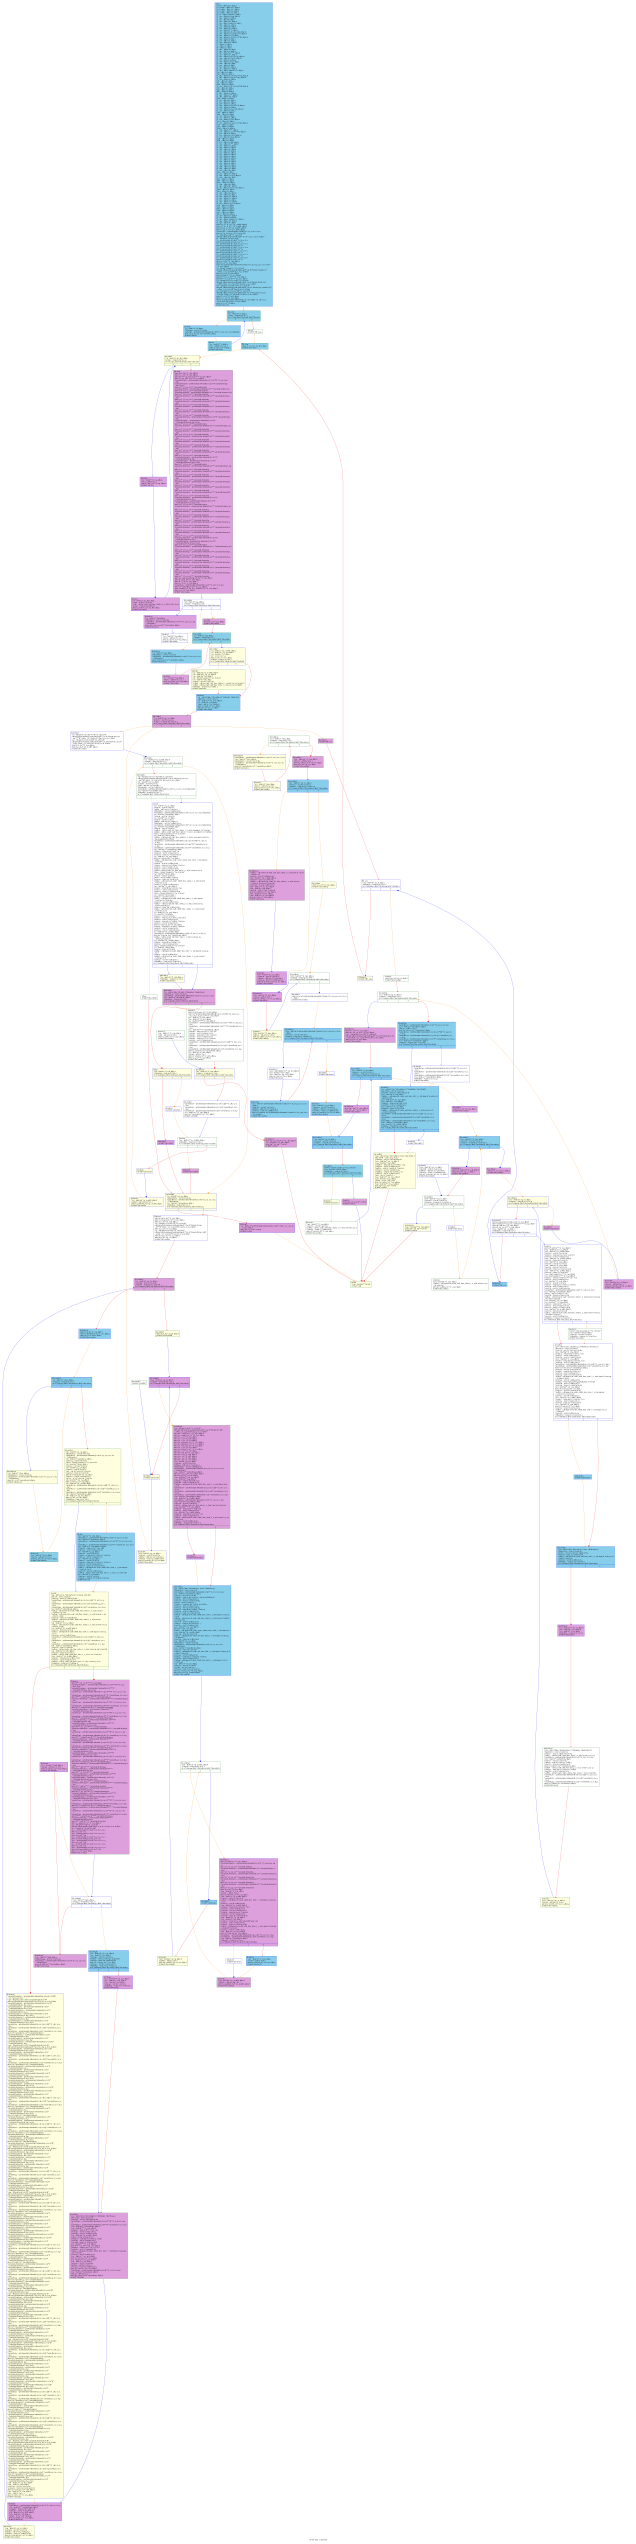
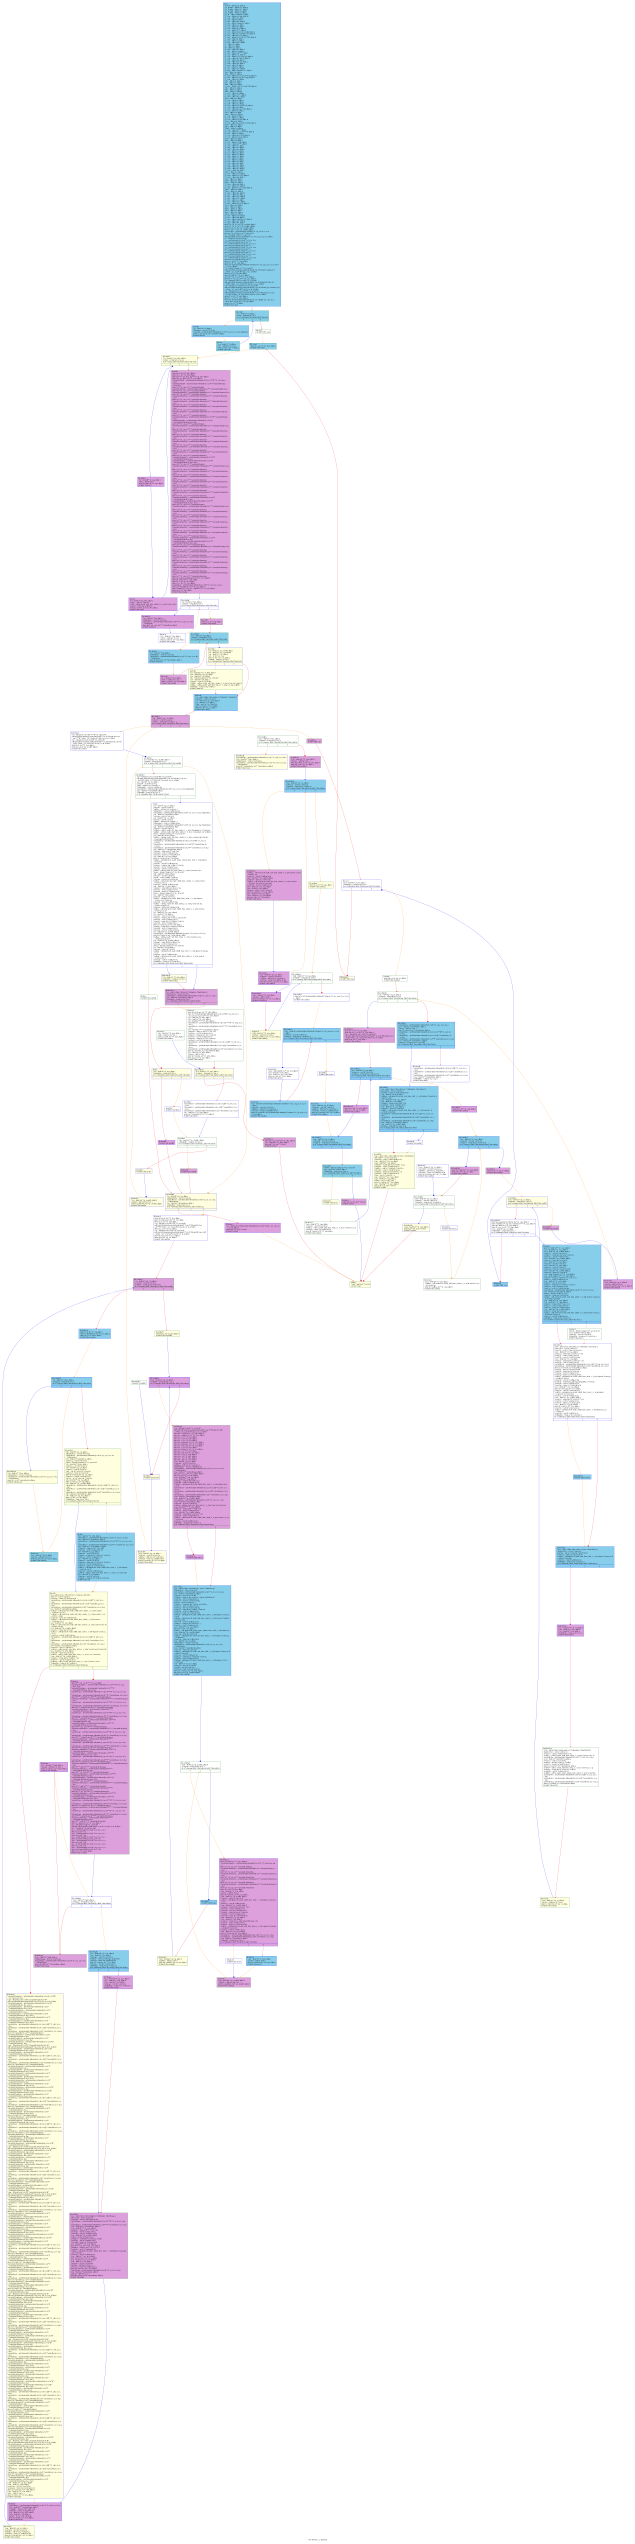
node "for.inc622:": removed
node "if.end701:": fillcolor white -> skyblue
